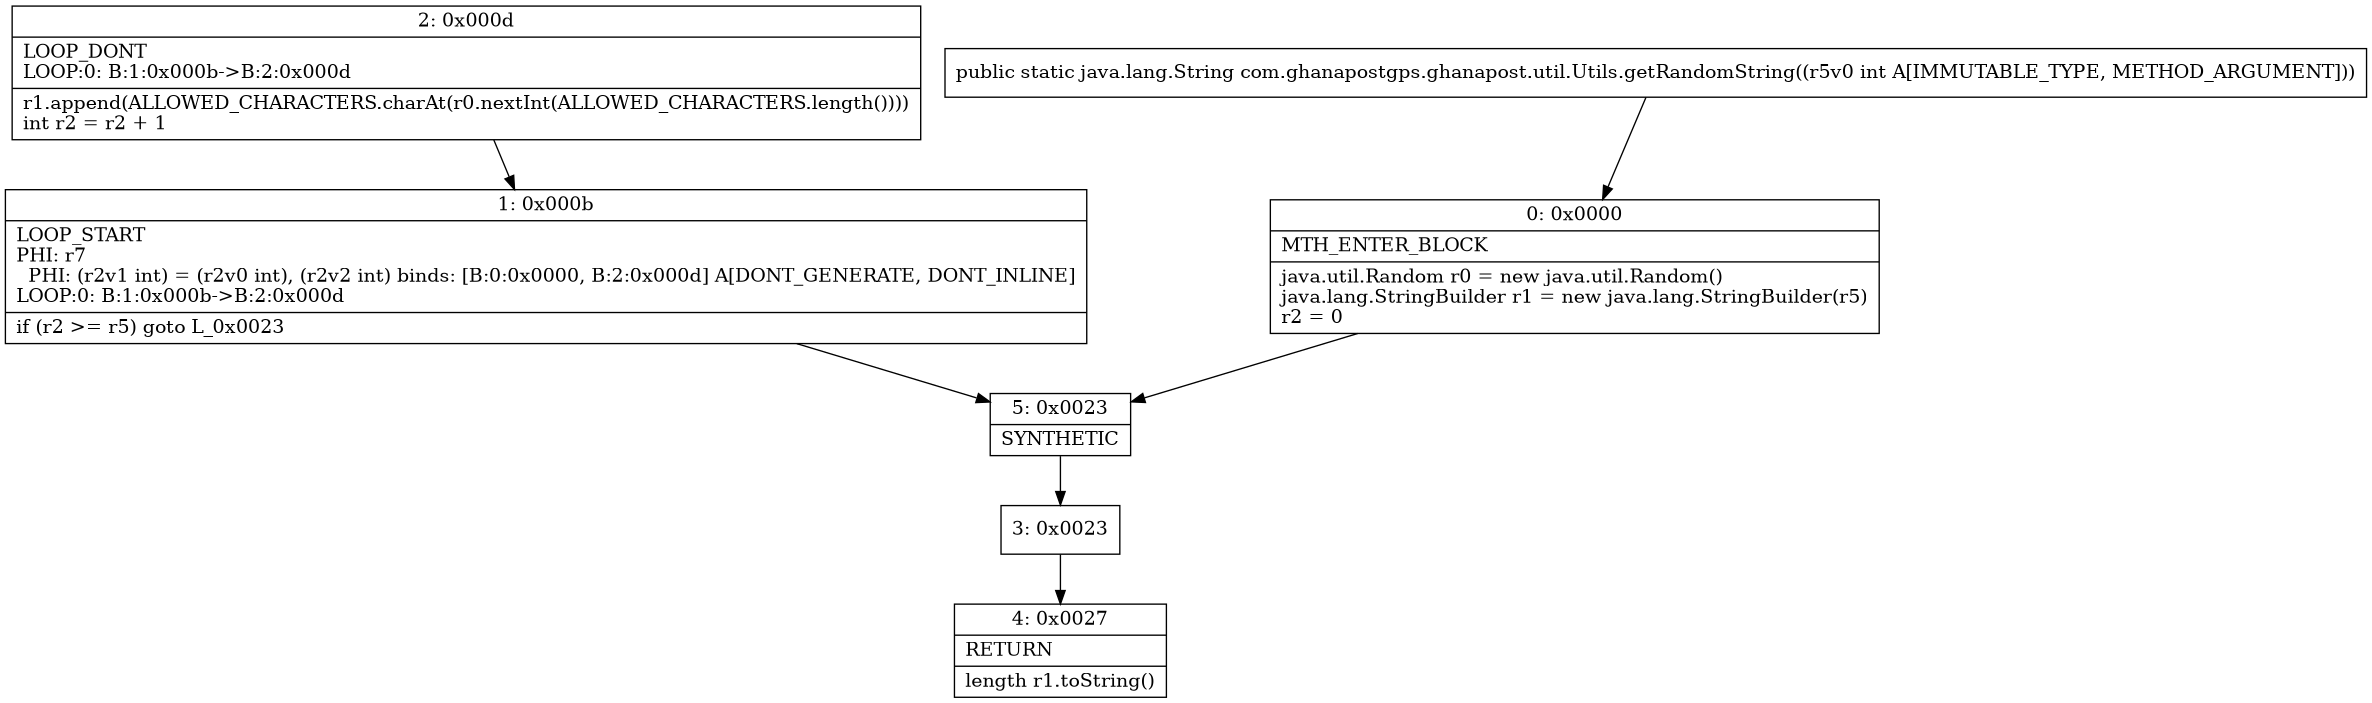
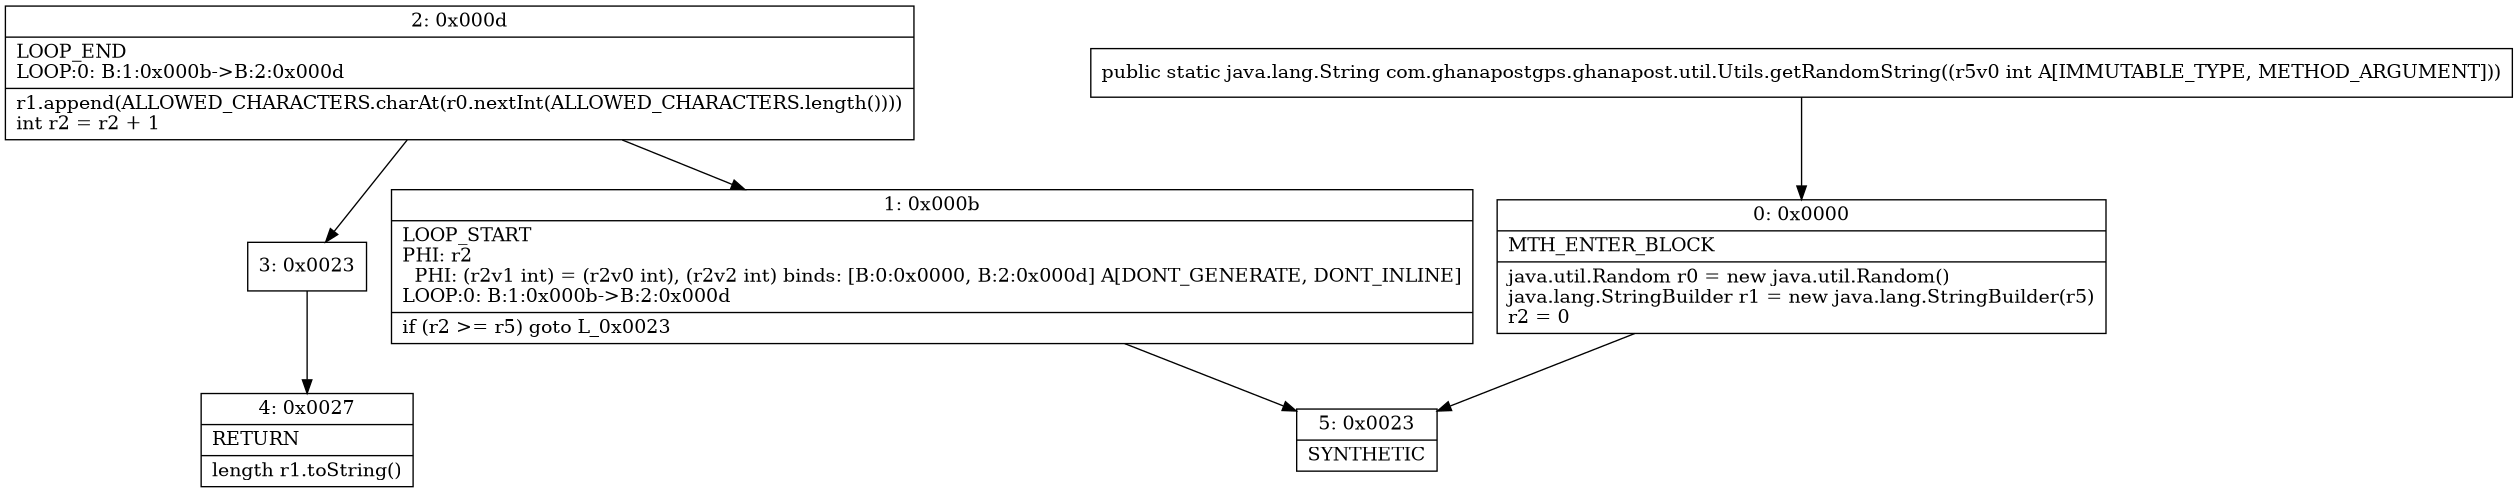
node "2: 0x000d": text "LOOP_DONT" -> "LOOP_END"
node "1: 0x000b": text "PHI: r7" -> "PHI: r2"
edge "5: 0x0023" -> "3: 0x0023": now "2: 0x000d" -> "3: 0x0023"
